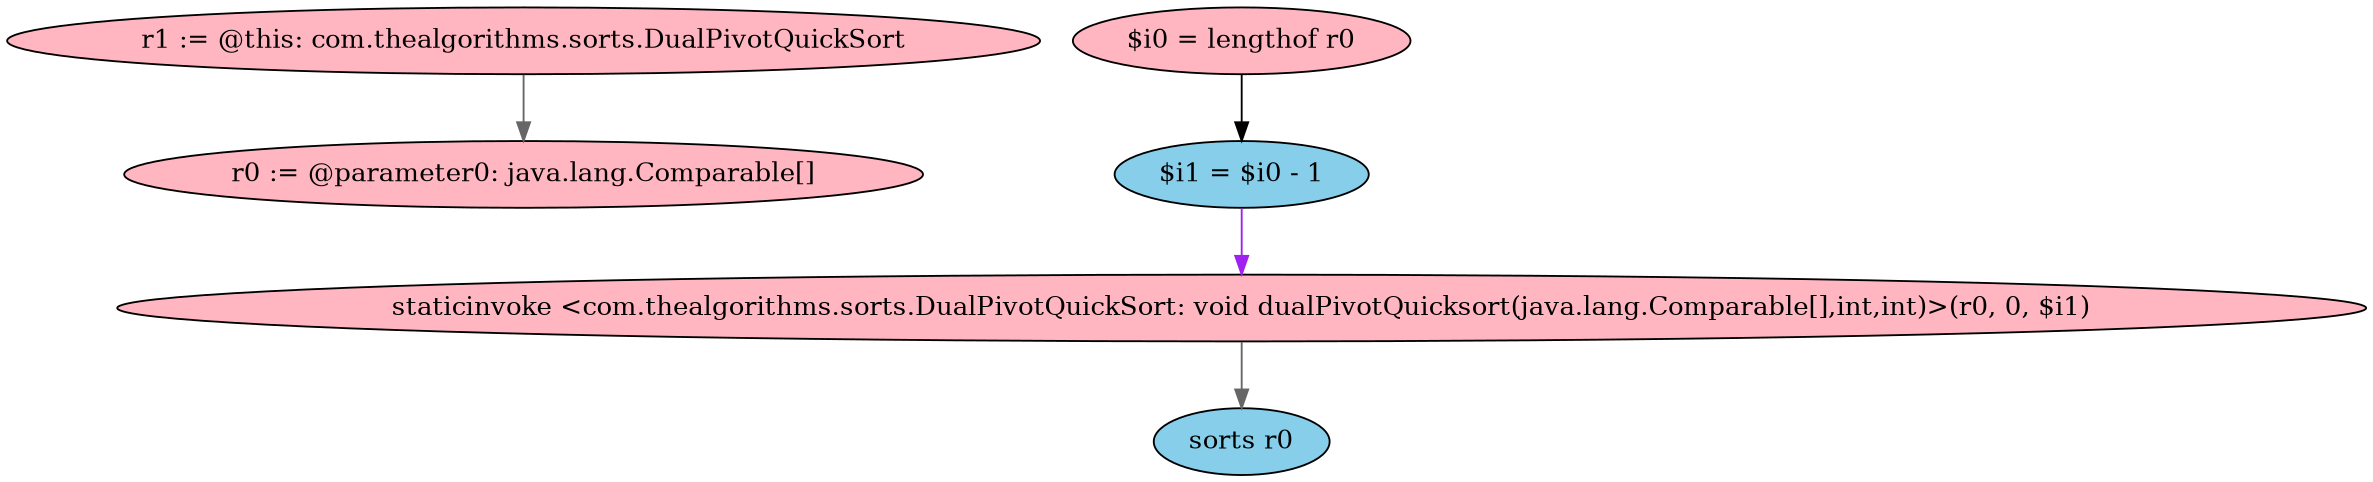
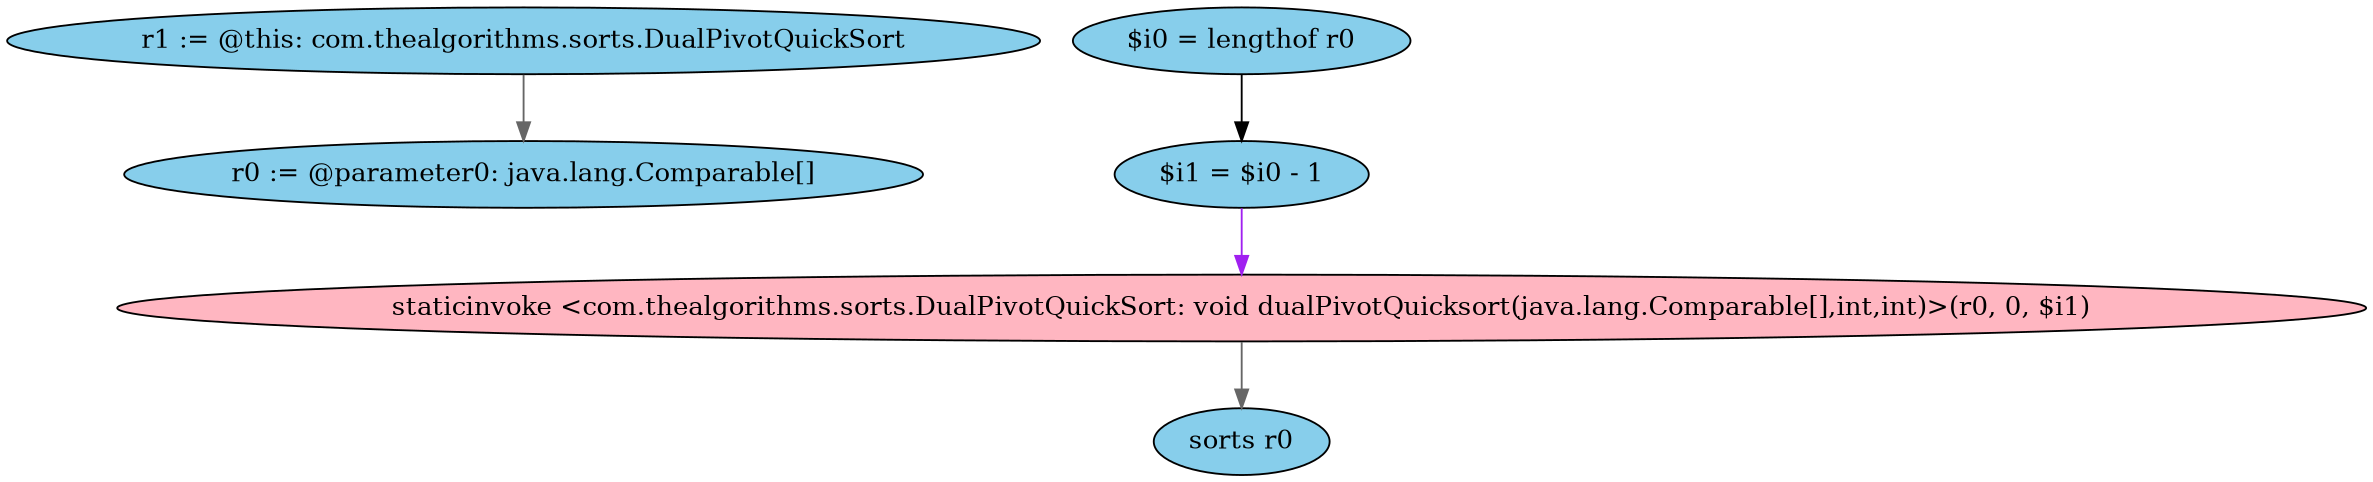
node "r1 := @this: com.thealgorithms.sorts.DualPivotQuickSort": fillcolor lightpink -> skyblue
node "$i0 = lengthof r0": fillcolor lightpink -> skyblue
node "r0 := @parameter0: java.lang.Comparable[]": fillcolor lightpink -> skyblue
